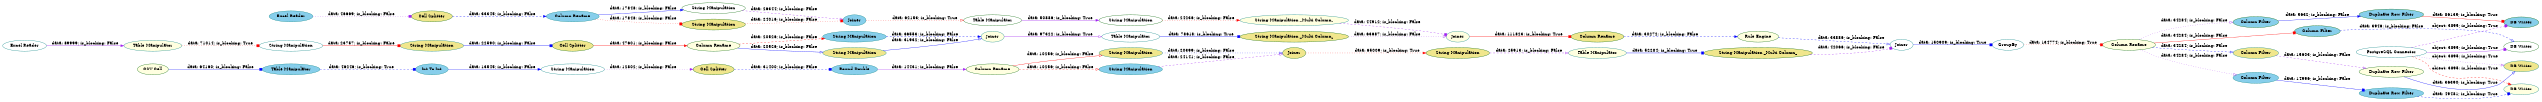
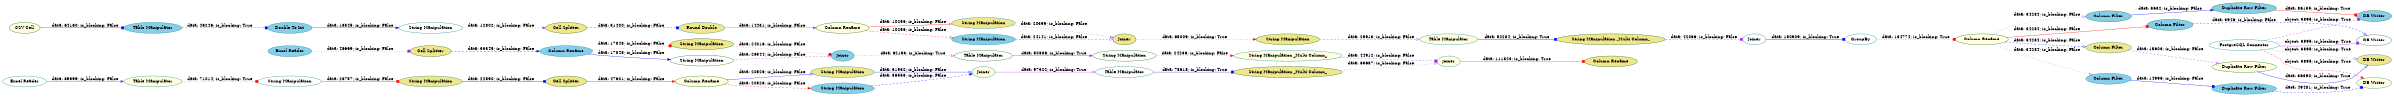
node "Rule Engine": removed
node "Int To Int": label "Int To Int" -> "Double To Int"
node "Round Double": fillcolor skyblue -> khaki
